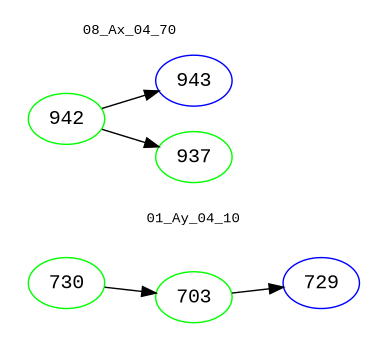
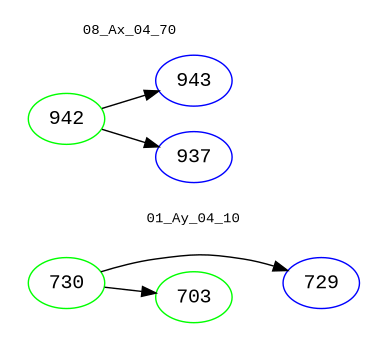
node "937": color green -> blue
edge "703" -> "729": now "730" -> "729"
